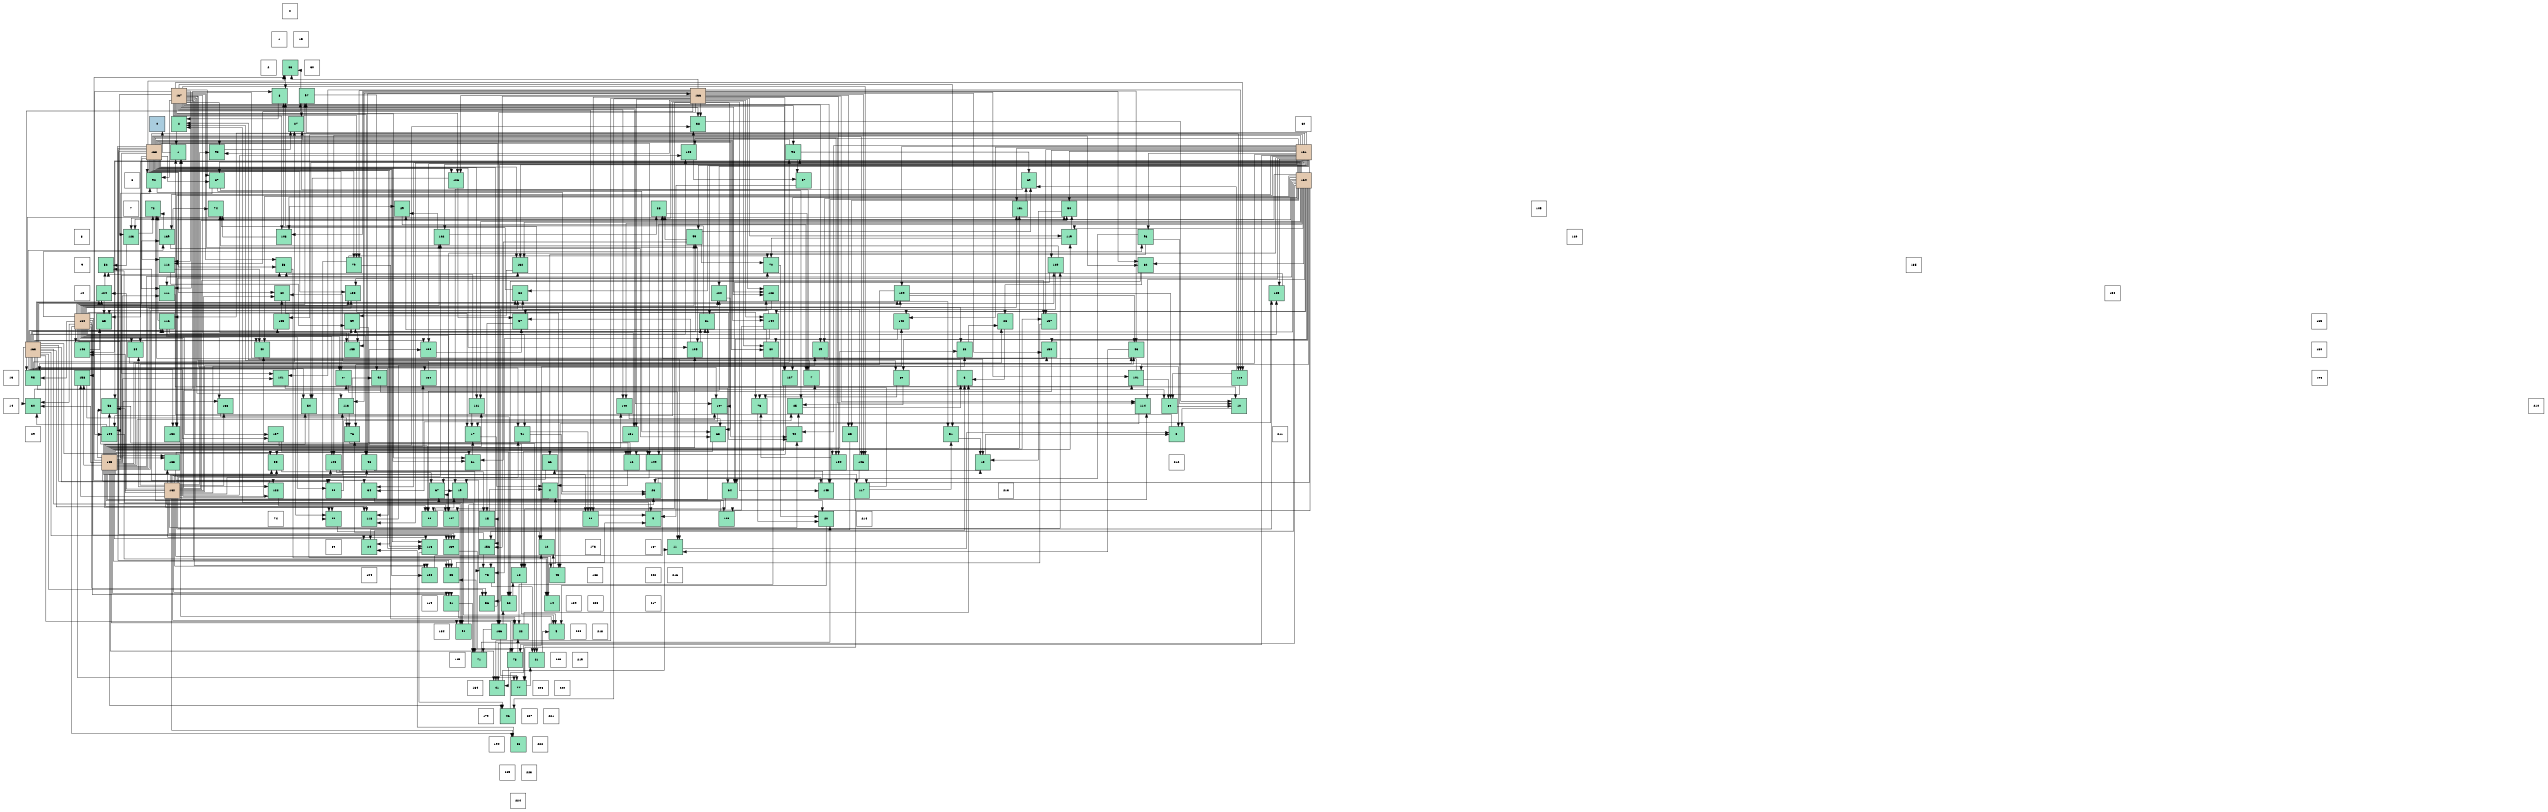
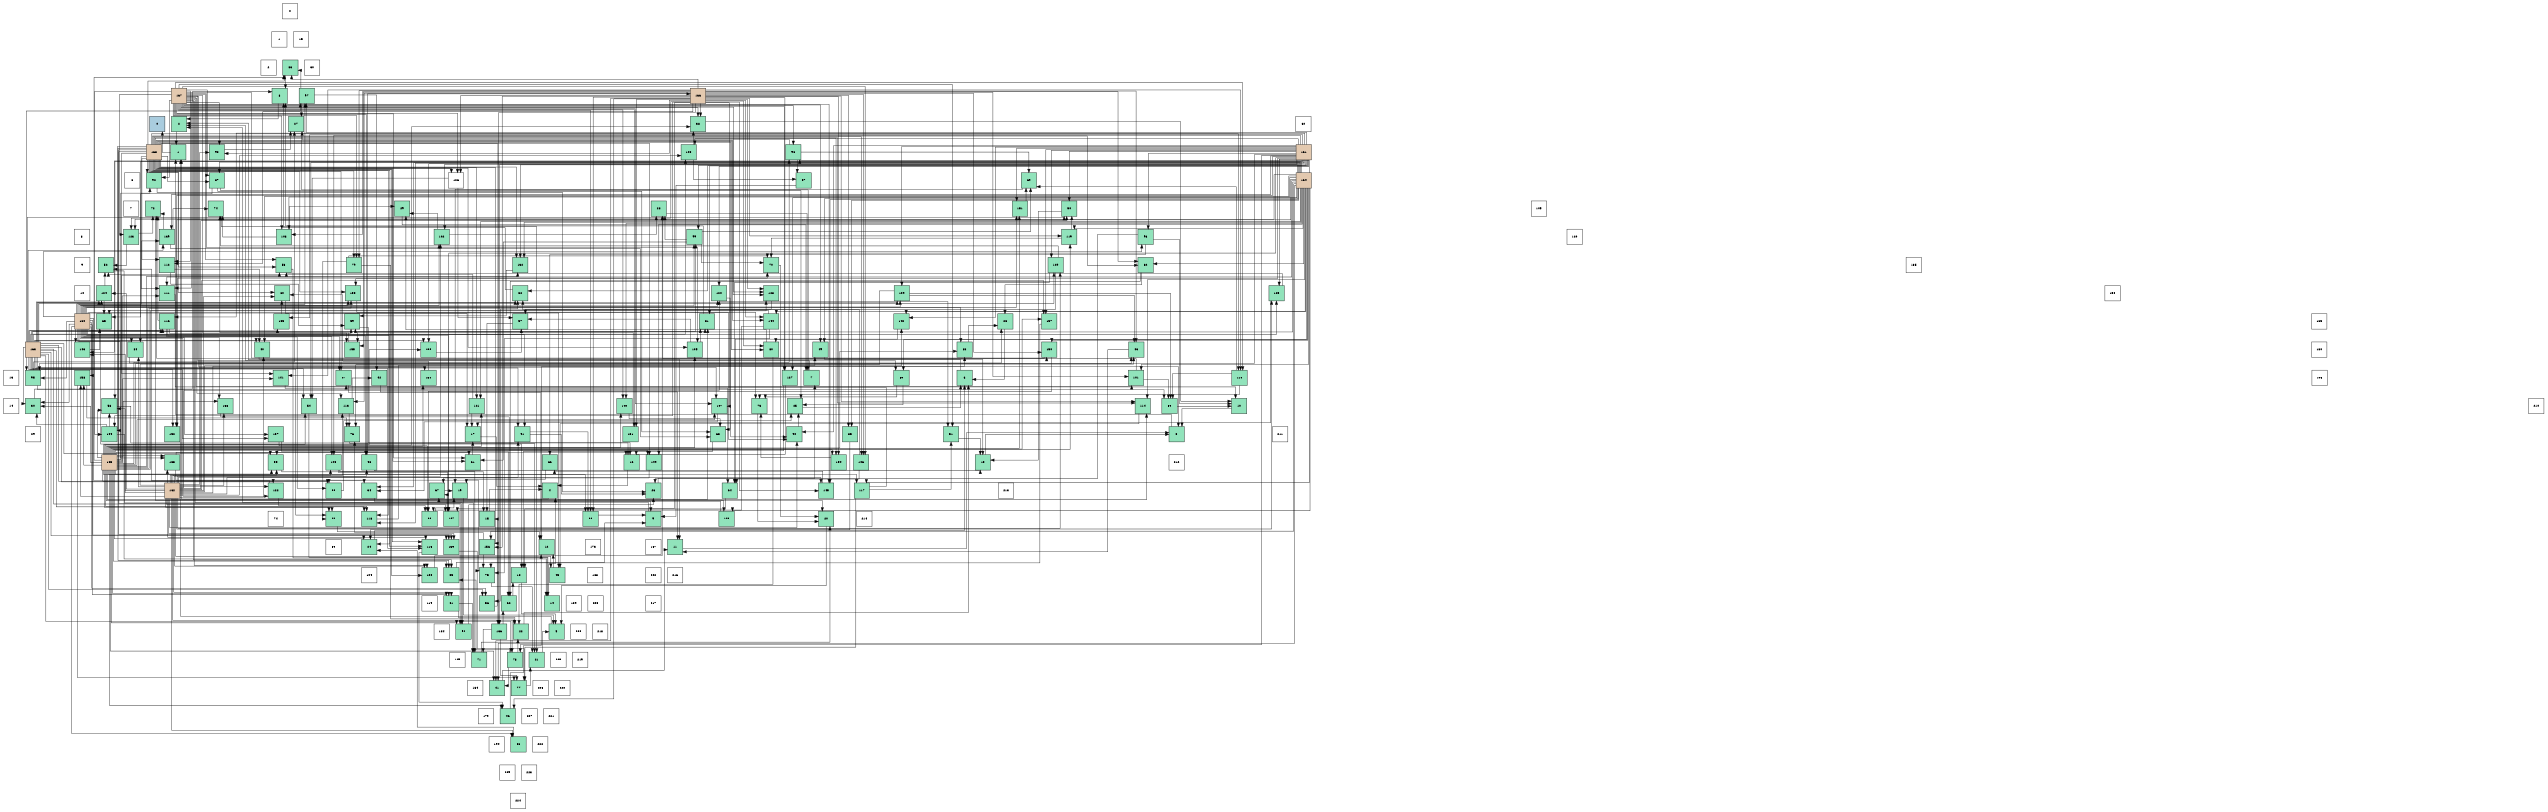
node "126": fillcolor #91e3bb -> #ffffff
edge "148" -> "67": now "148" -> "147"
